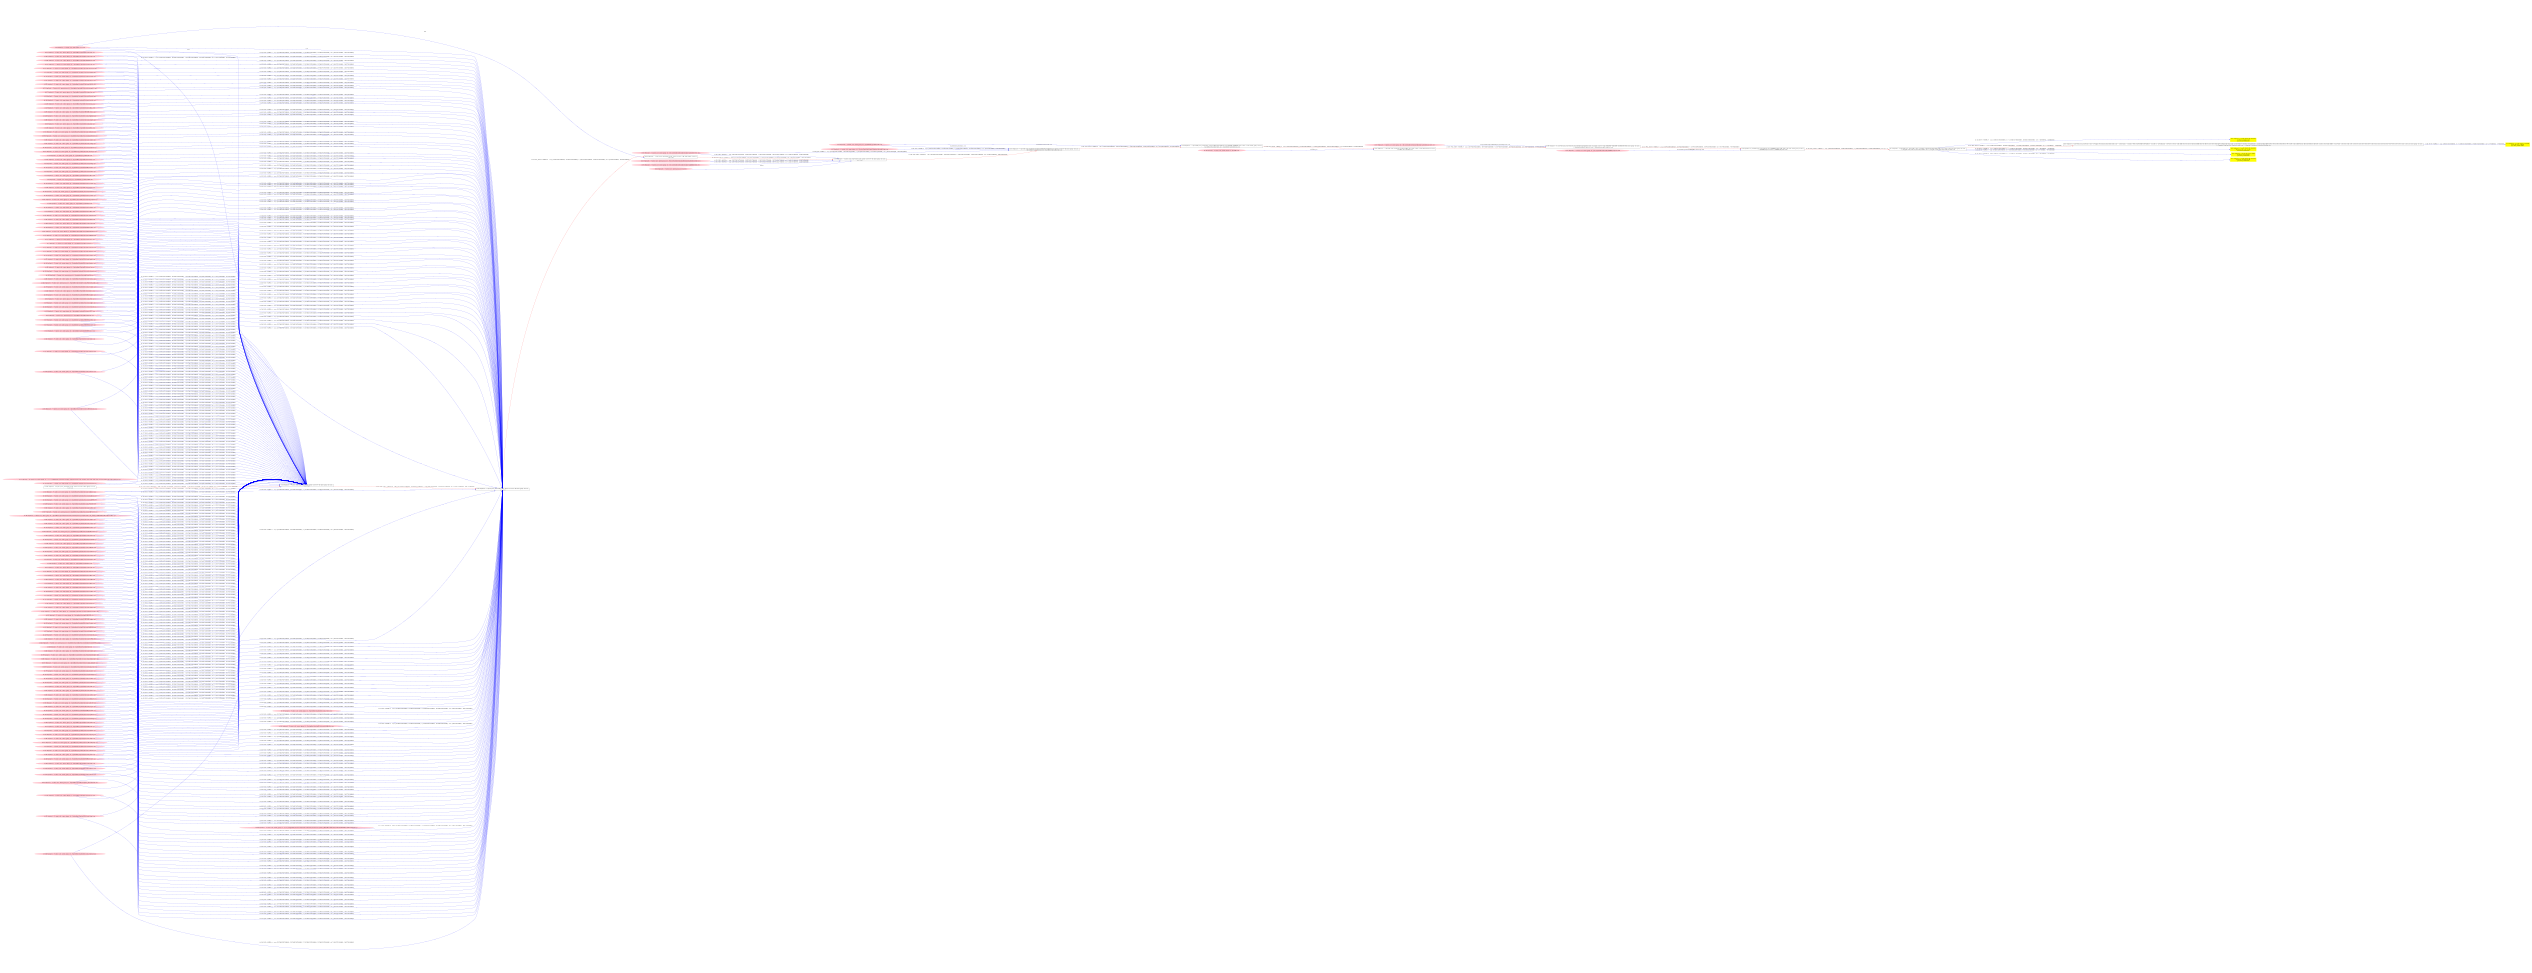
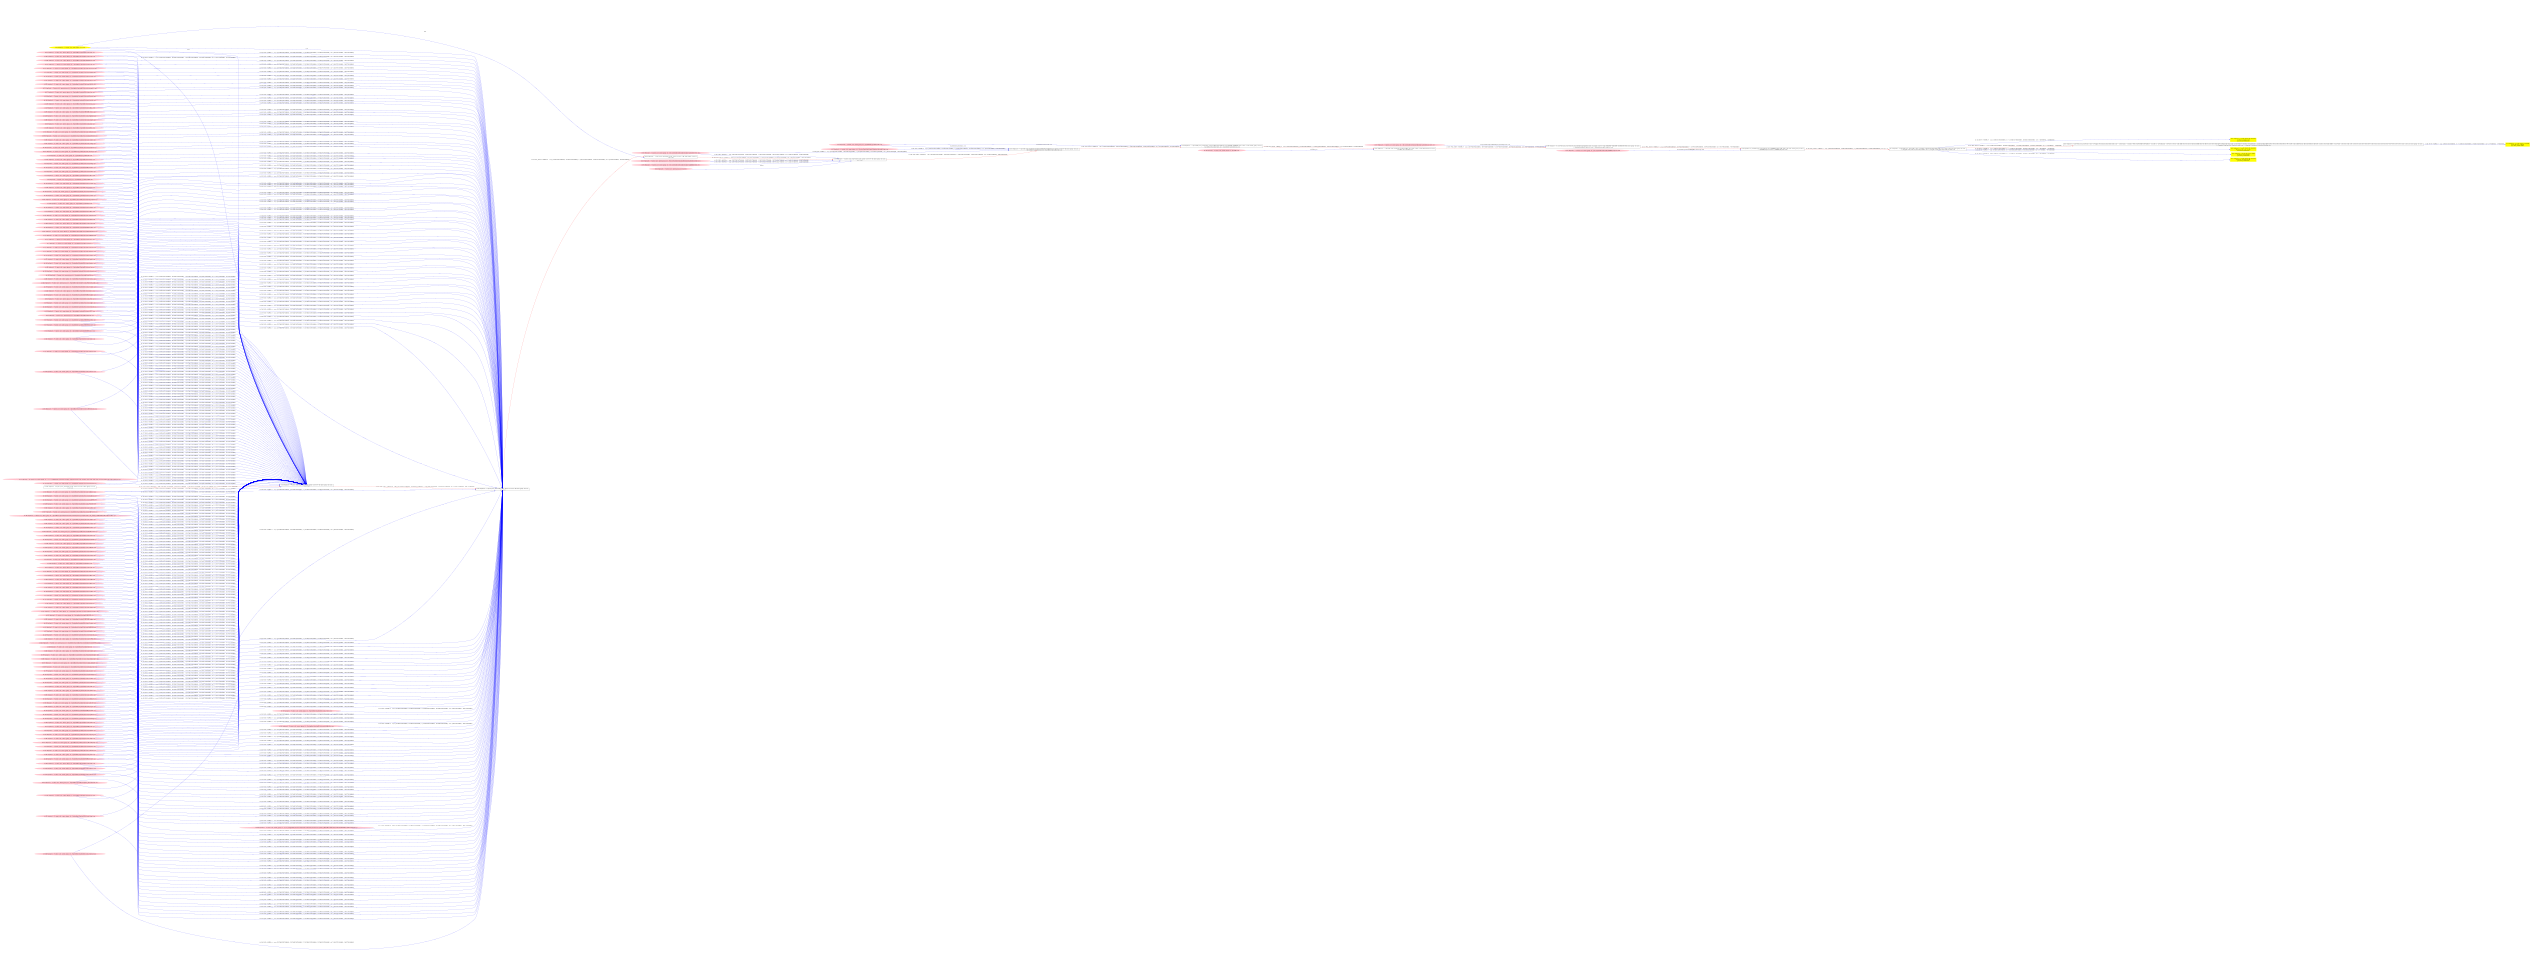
node "id:65 HopCount: -8 owner uid: owner group id: Idle": fillcolor pink -> yellow
